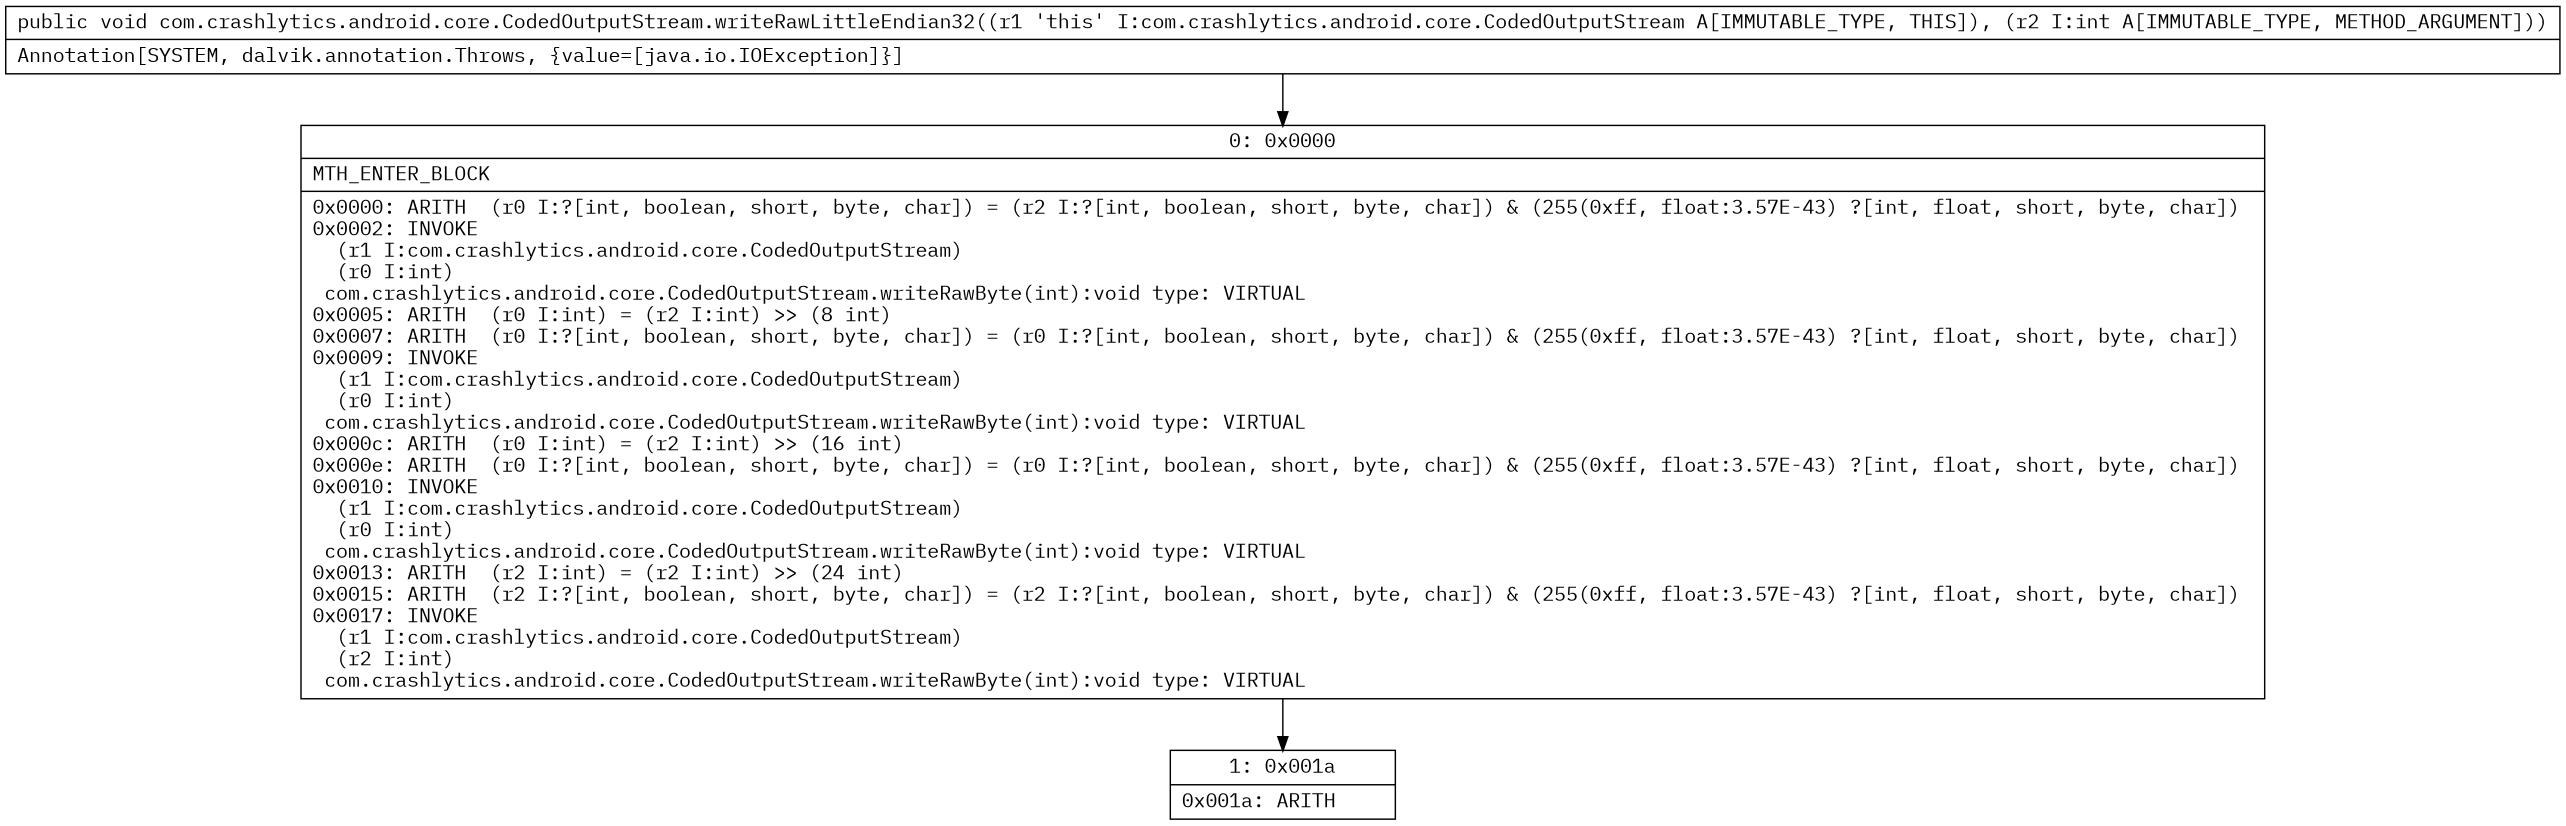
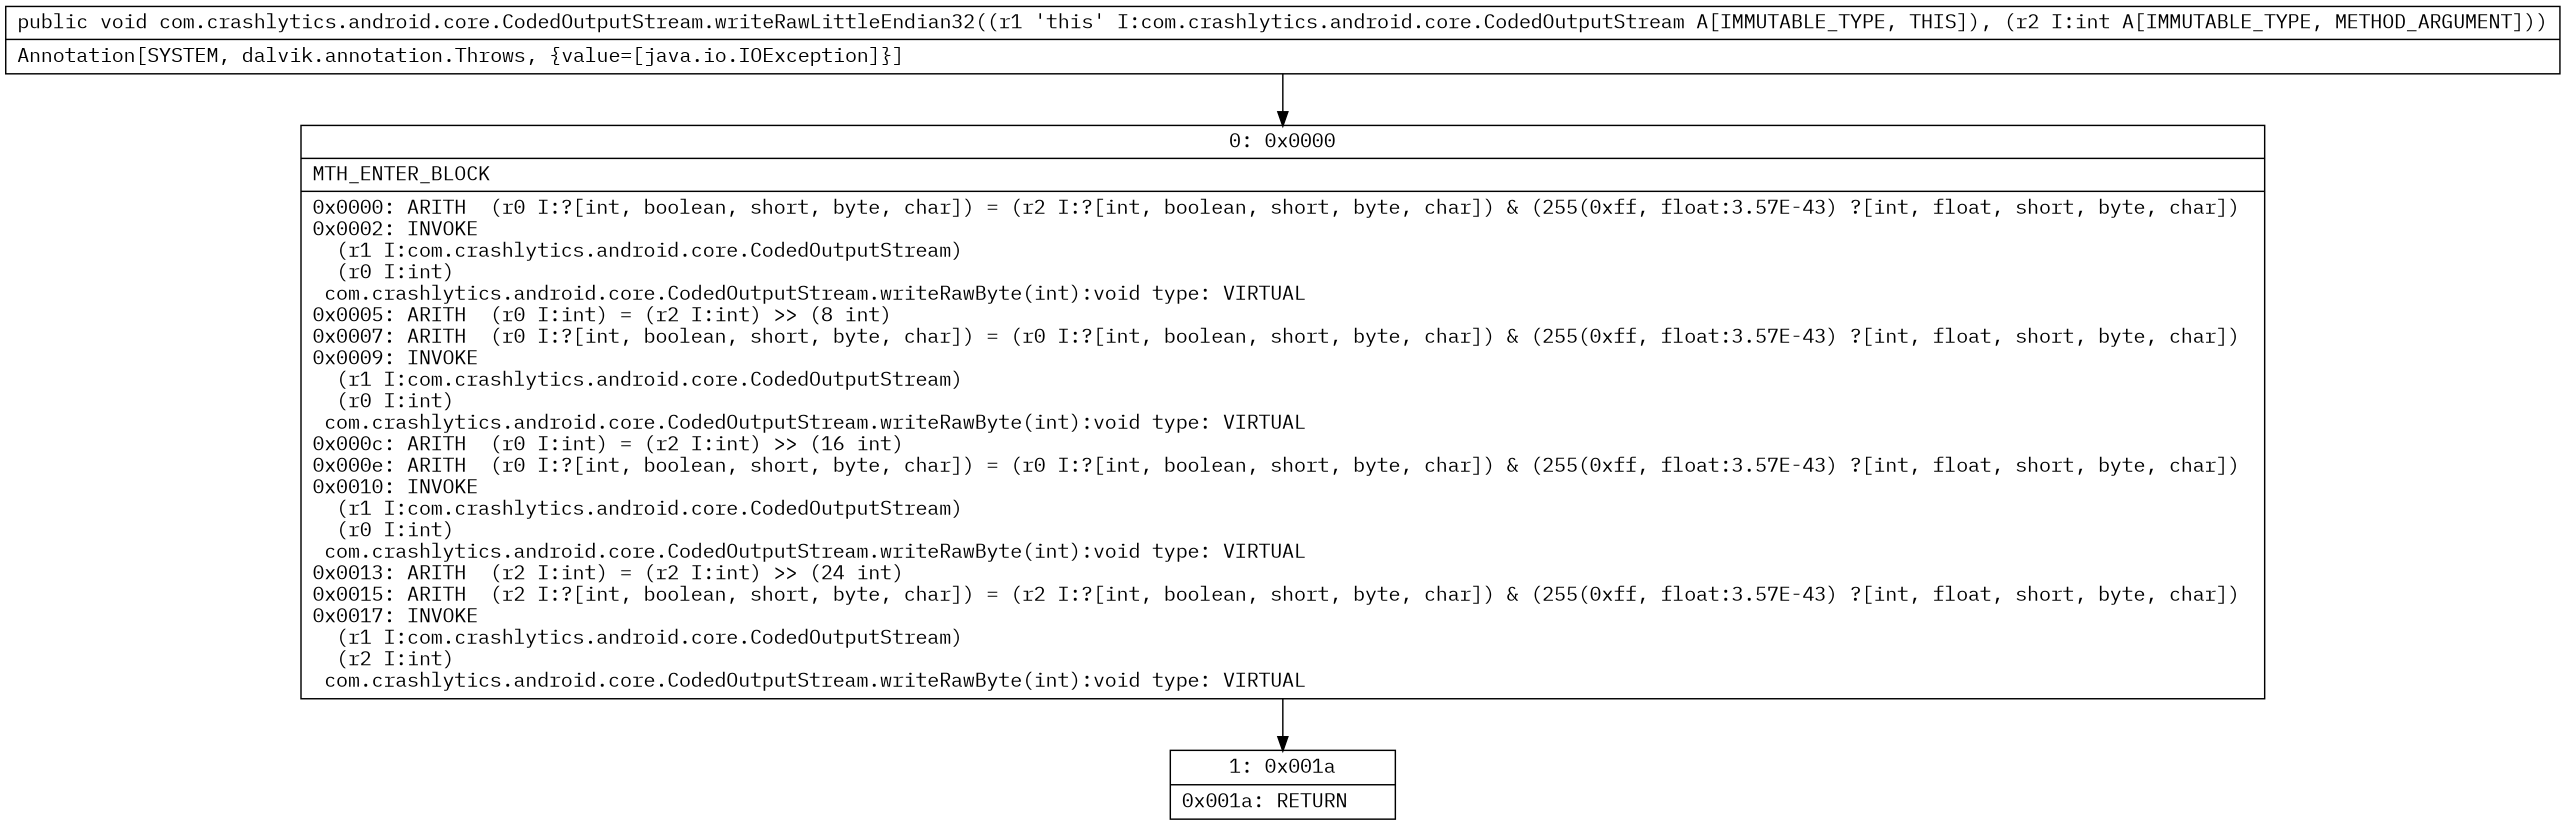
node "1: 0x001a": text "0x001a: ARITH" -> "0x001a: RETURN"
